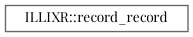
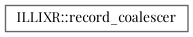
node "ILLIXR::record_record": label "ILLIXR::record_record" -> "ILLIXR::record_coalescer"
